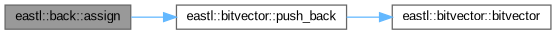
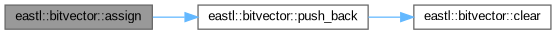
node "eastl::back::assign": label "eastl::back::assign" -> "eastl::bitvector::assign"
node "eastl::bitvector::bitvector": label "eastl::bitvector::bitvector" -> "eastl::bitvector::clear"
